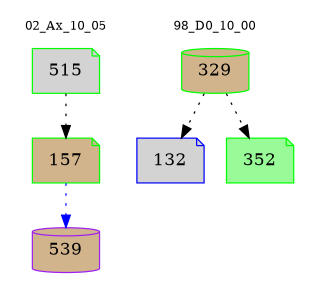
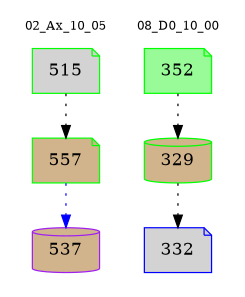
cluster "98_D0_10_00": label "98_D0_10_00" -> "08_D0_10_00"
edge "329" -> "352": reversed
node "157": label "157" -> "557"
node "132": label "132" -> "332"
node "539": label "539" -> "537"
